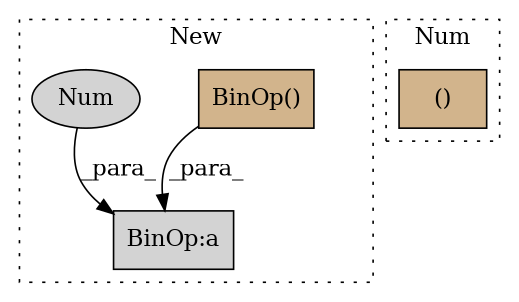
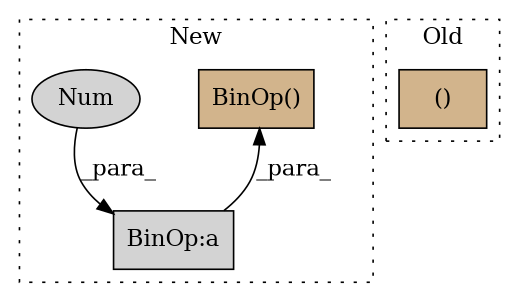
cluster "Num": label "Num" -> "Old"
edge "BinOp()" -> "BinOp:a": reversed
